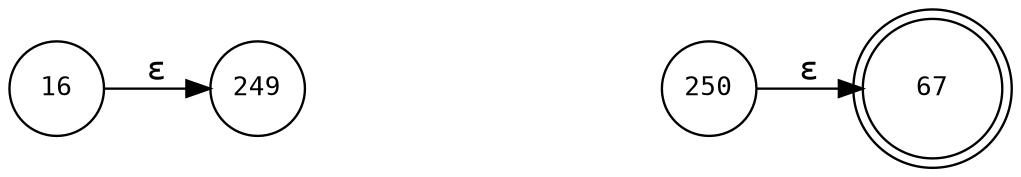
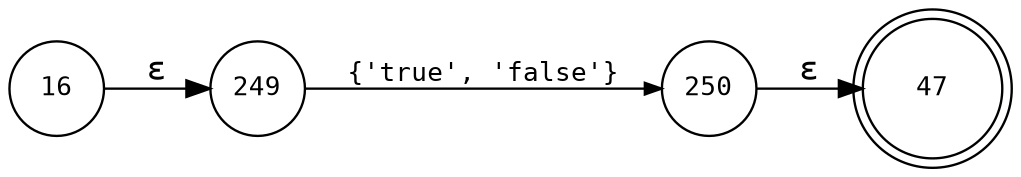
edge "249" -> "250": added, label "{'true', 'false'}"
node "67": label "67" -> "47"
